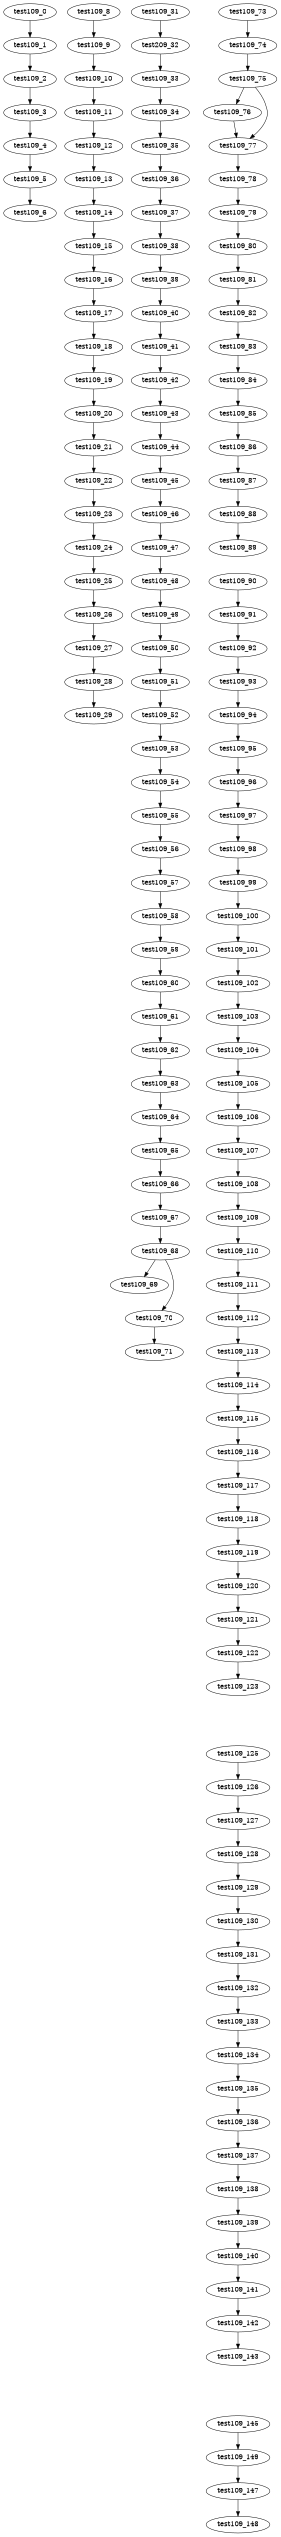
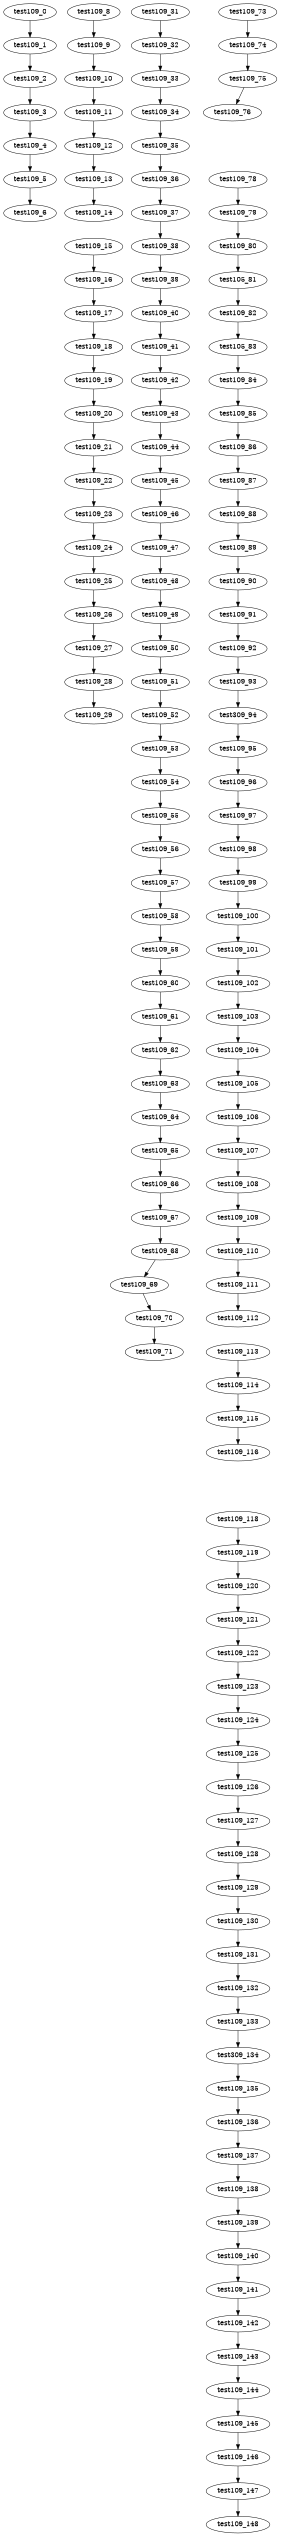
node "test209_32": label "test209_32" -> "test109_32"
node "test109_77": removed
edge "test109_14" -> "test109_15": removed
node "test109_81": label "test109_81" -> "test105_81"
node "test109_83": label "test109_83" -> "test105_83"
edge "test109_89" -> "test109_90": added
node "test109_94": label "test109_94" -> "test309_94"
edge "test109_68" -> "test109_70": now "test109_69" -> "test109_70"
edge "test109_112" -> "test109_113": removed
node "test109_117": removed
node "test109_124": added
node "test109_134": label "test109_134" -> "test309_134"
node "test109_144": added
node "test109_149": label "test109_149" -> "test109_146"
